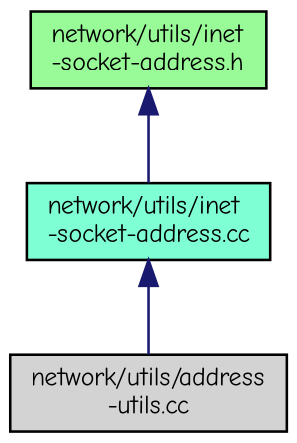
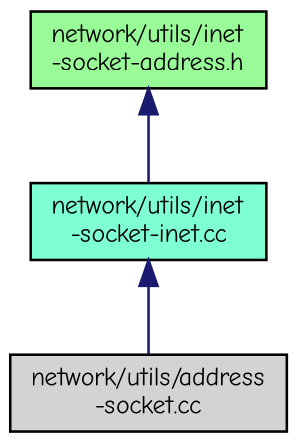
node "network/utils/inet -socket-address.cc": label "network/utils/inet -socket-address.cc" -> "network/utils/inet -socket-inet.cc"
node "network/utils/address -utils.cc": label "network/utils/address -utils.cc" -> "network/utils/address -socket.cc"
